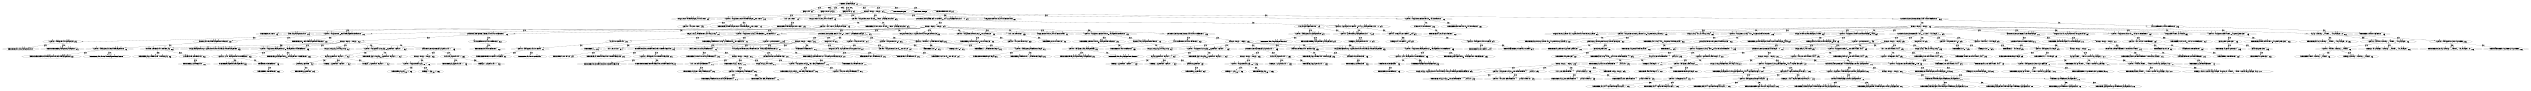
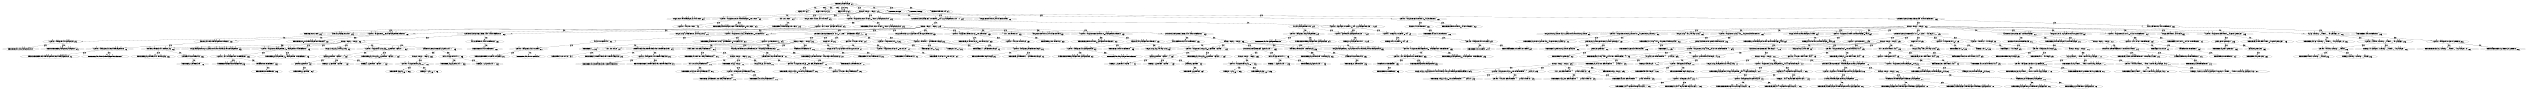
node "(IDENTIFIER,packageName,addedPackages.contains(packageName))": removed
